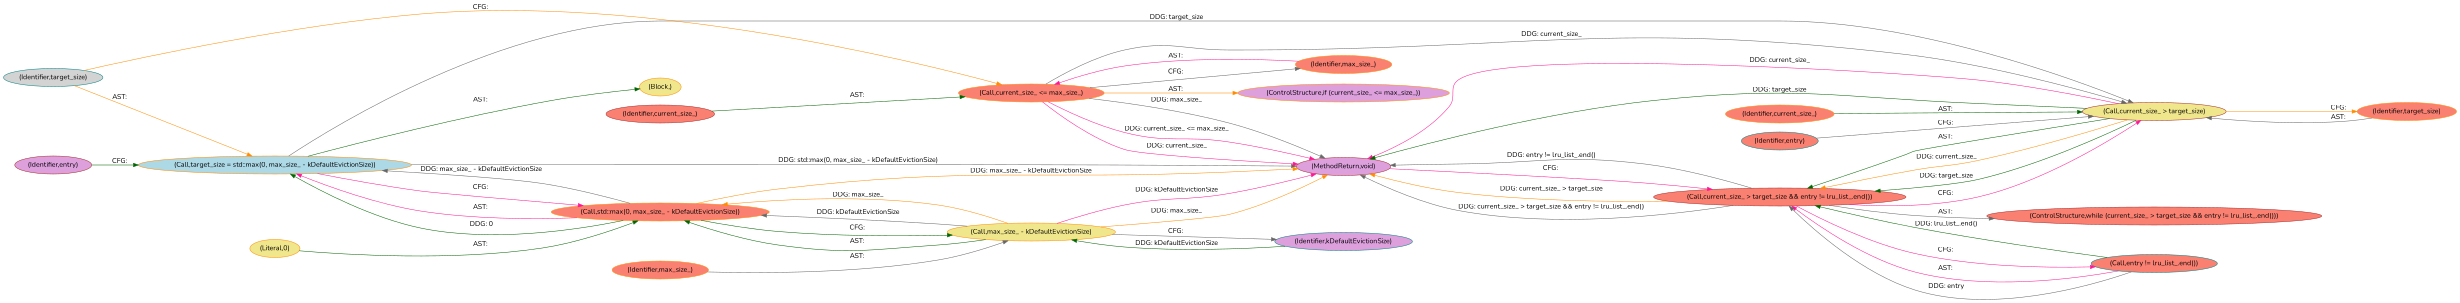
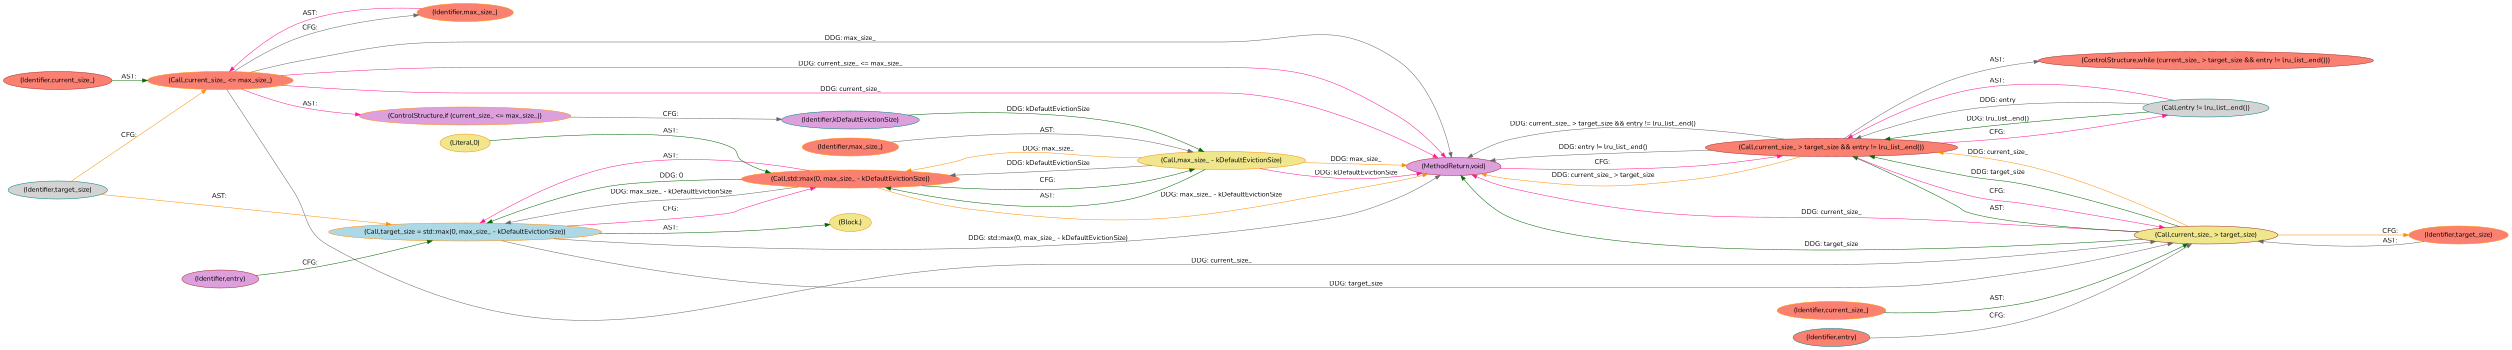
edge "(Call,current_size_ <= max_size_)" -> "(ControlStructure,if (current_size_ <= max_size_))": color darkorange -> deeppink
edge "(Call,max_size_ - kDefaultEvictionSize)" -> "(Identifier,kDefaultEvictionSize)": now "(ControlStructure,if (current_size_ <= max_size_))" -> "(Identifier,kDefaultEvictionSize)"
node "(Call,entry != lru_list_.end())": fillcolor salmon -> lightgrey
